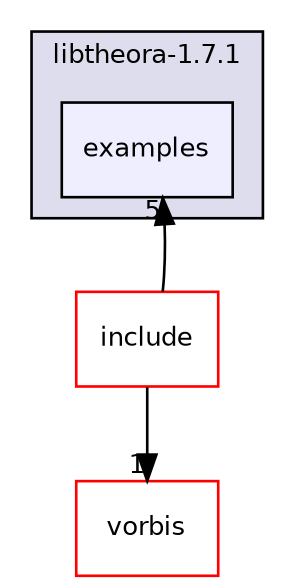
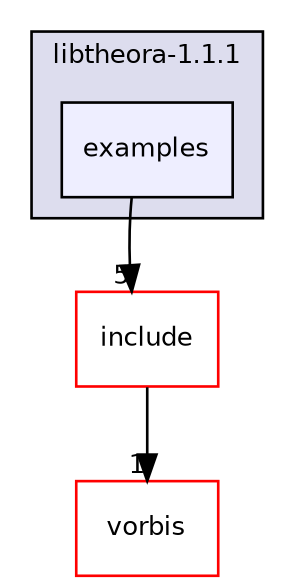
cluster "libtheora-1.7.1": label "libtheora-1.7.1" -> "libtheora-1.1.1"
edge "include" -> "examples": reversed
